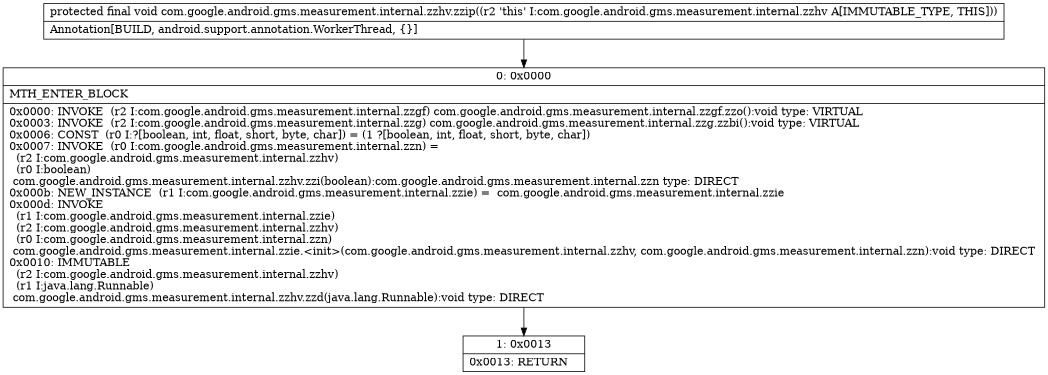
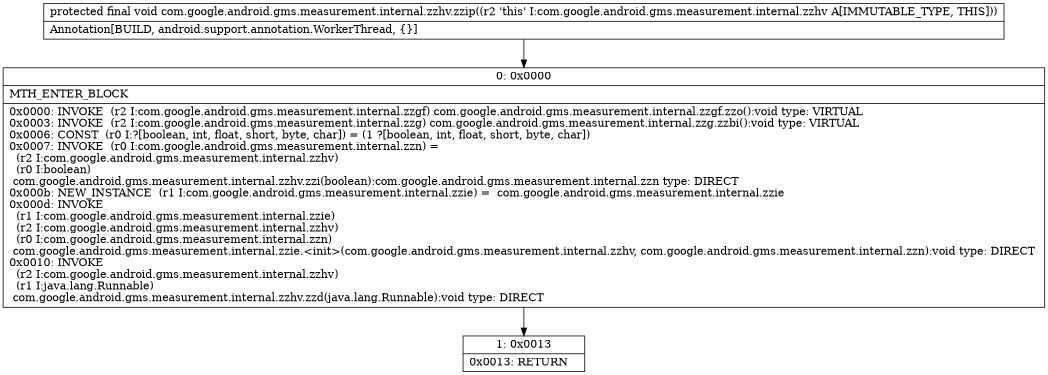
node "0: 0x0000": text "0x0010: IMMUTABLE" -> "0x0010: INVOKE"
